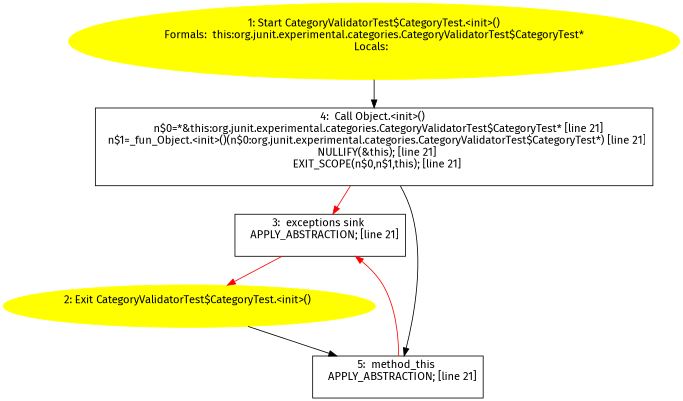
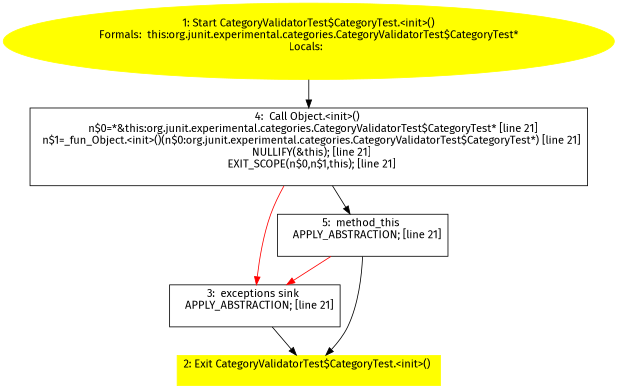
edge "3:  exceptions sink APPLY_ABSTRACTION; [line 21]" -> "2: Exit CategoryValidatorTest$CategoryTest.<init>()": color red -> black
node "2: Exit CategoryValidatorTest$CategoryTest.<init>()": shape ellipse -> box
edge "2: Exit CategoryValidatorTest$CategoryTest.<init>()" -> "5:  method_this APPLY_ABSTRACTION; [line 21]": reversed
